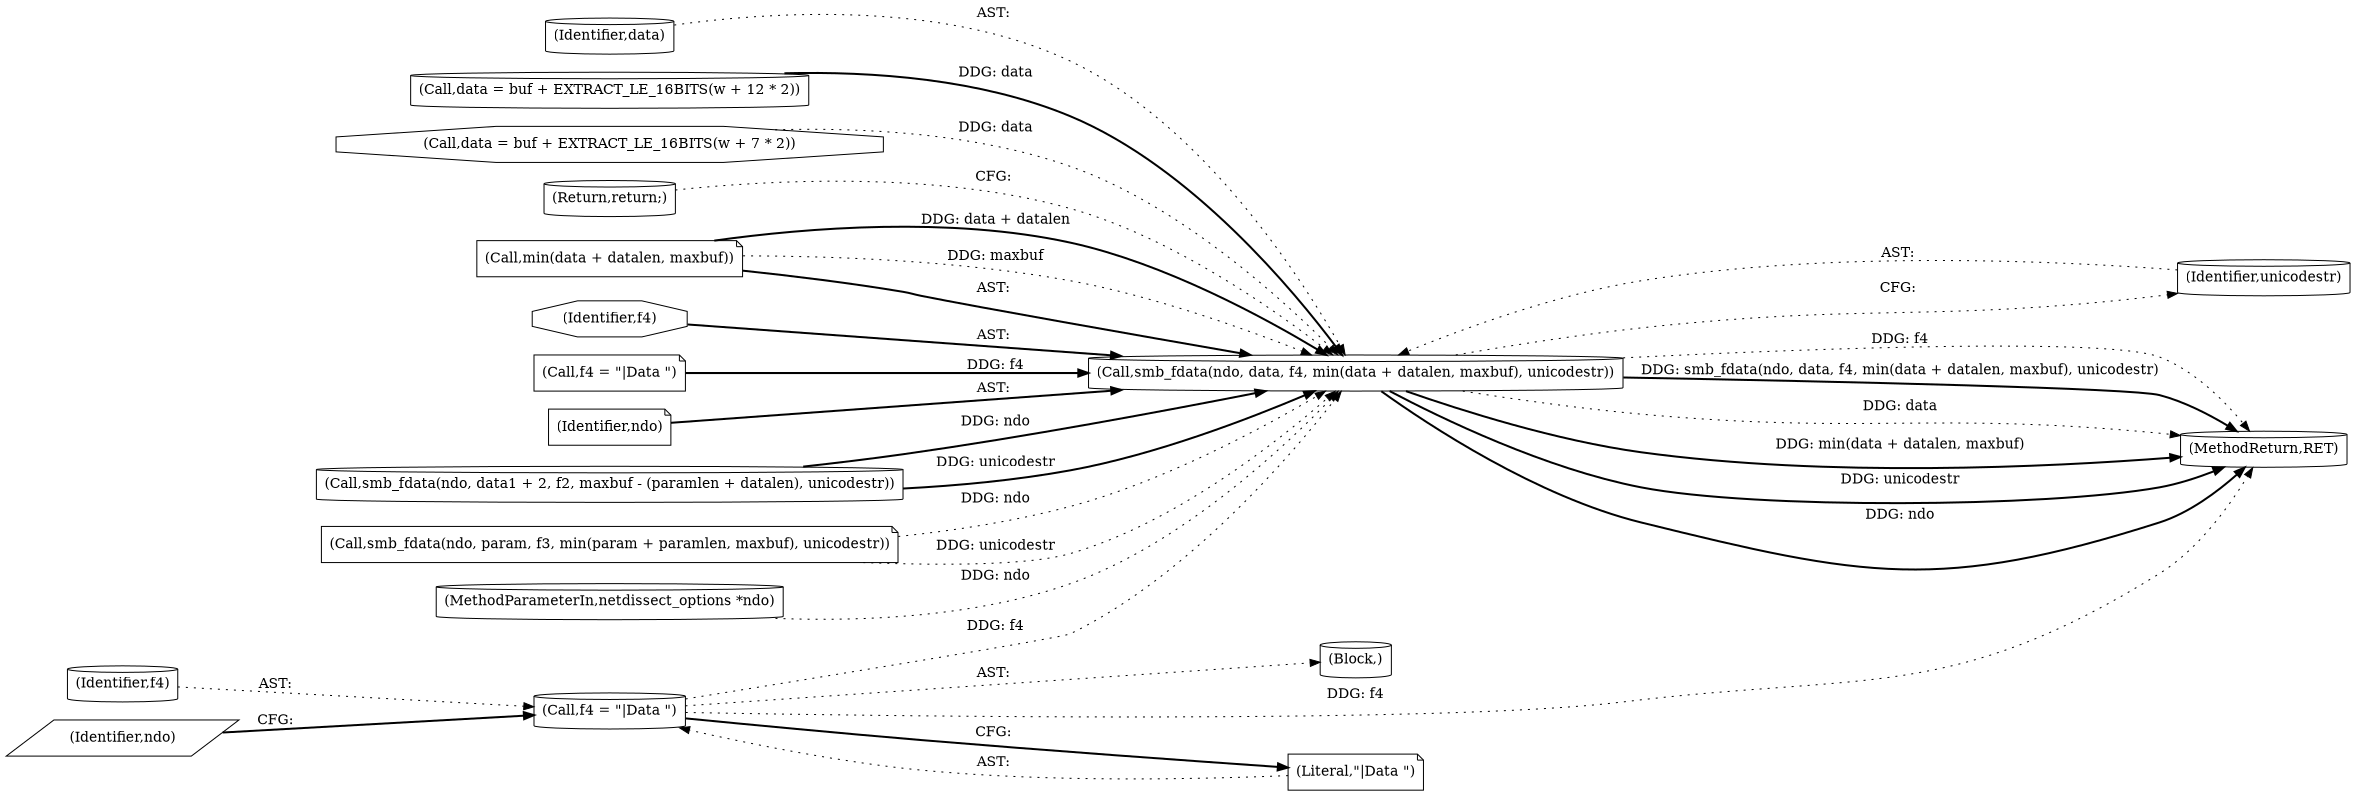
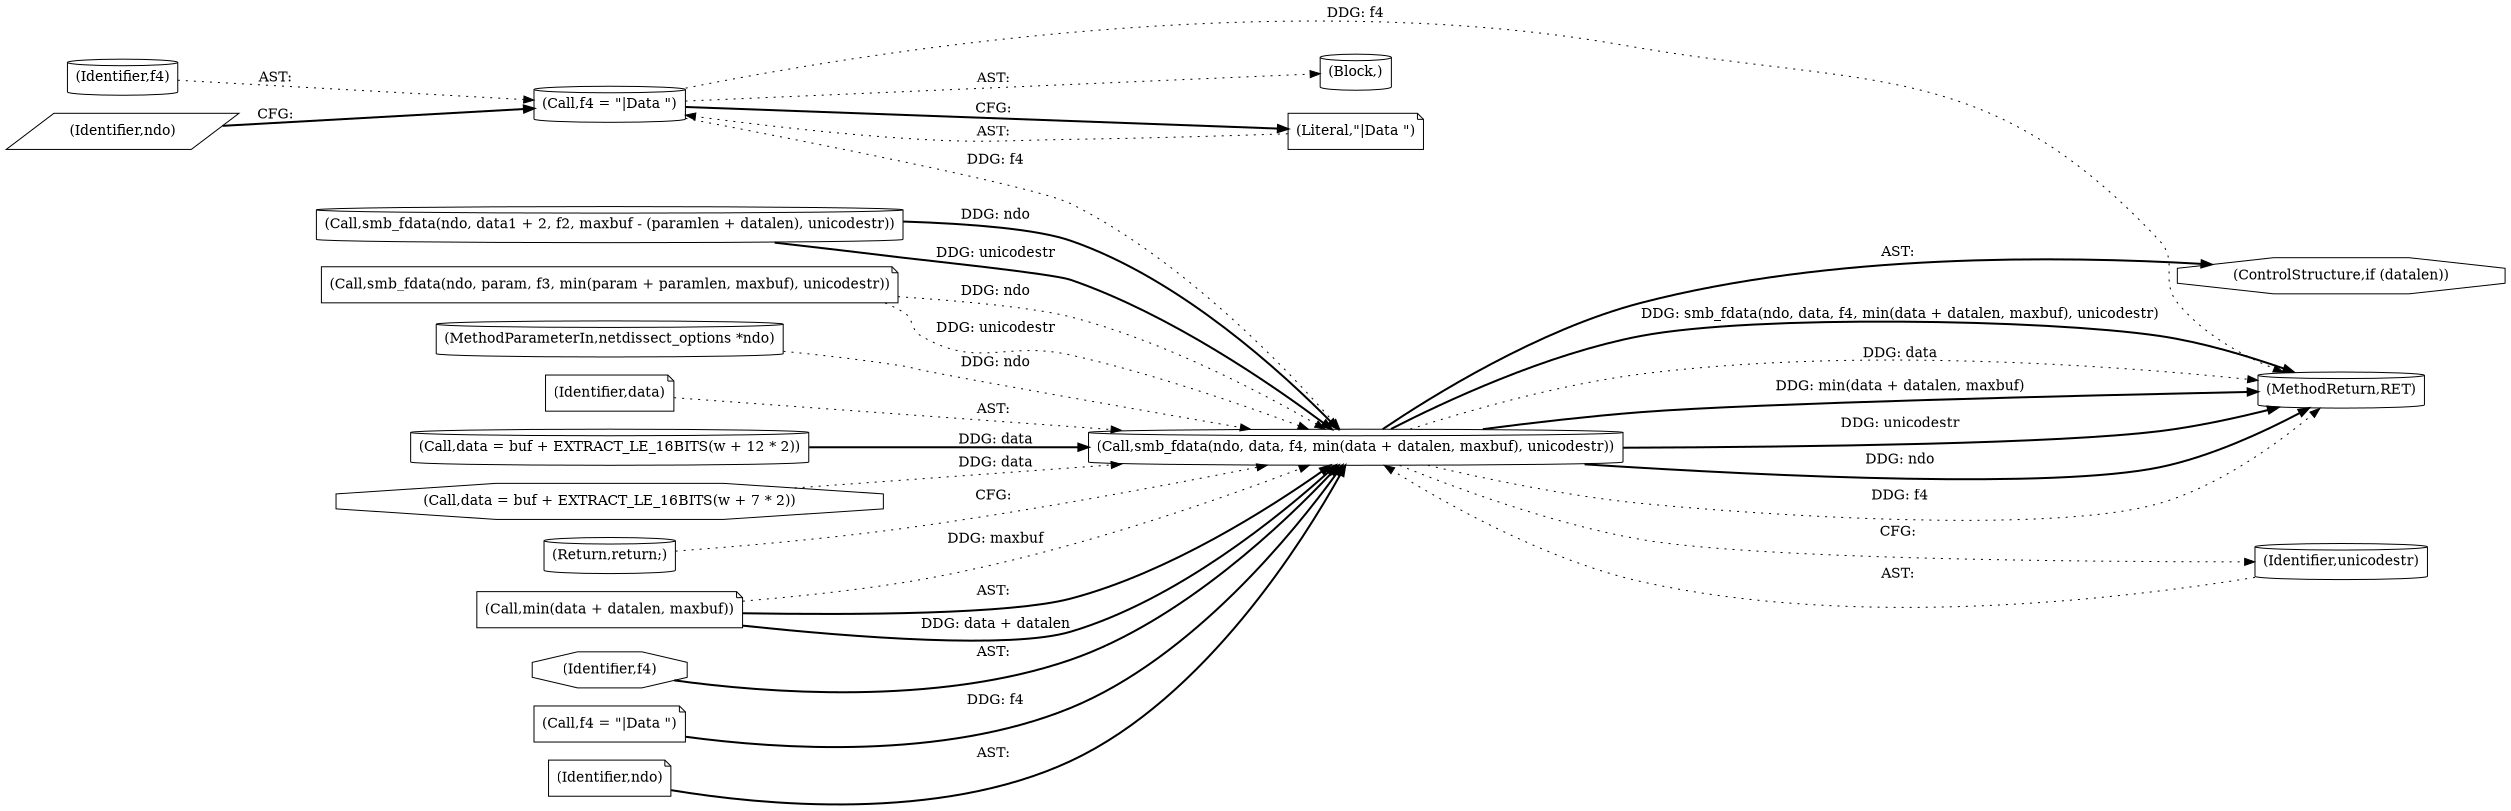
node "(Identifier,data)": shape cylinder -> note
node "(ControlStructure,if (datalen))": added
